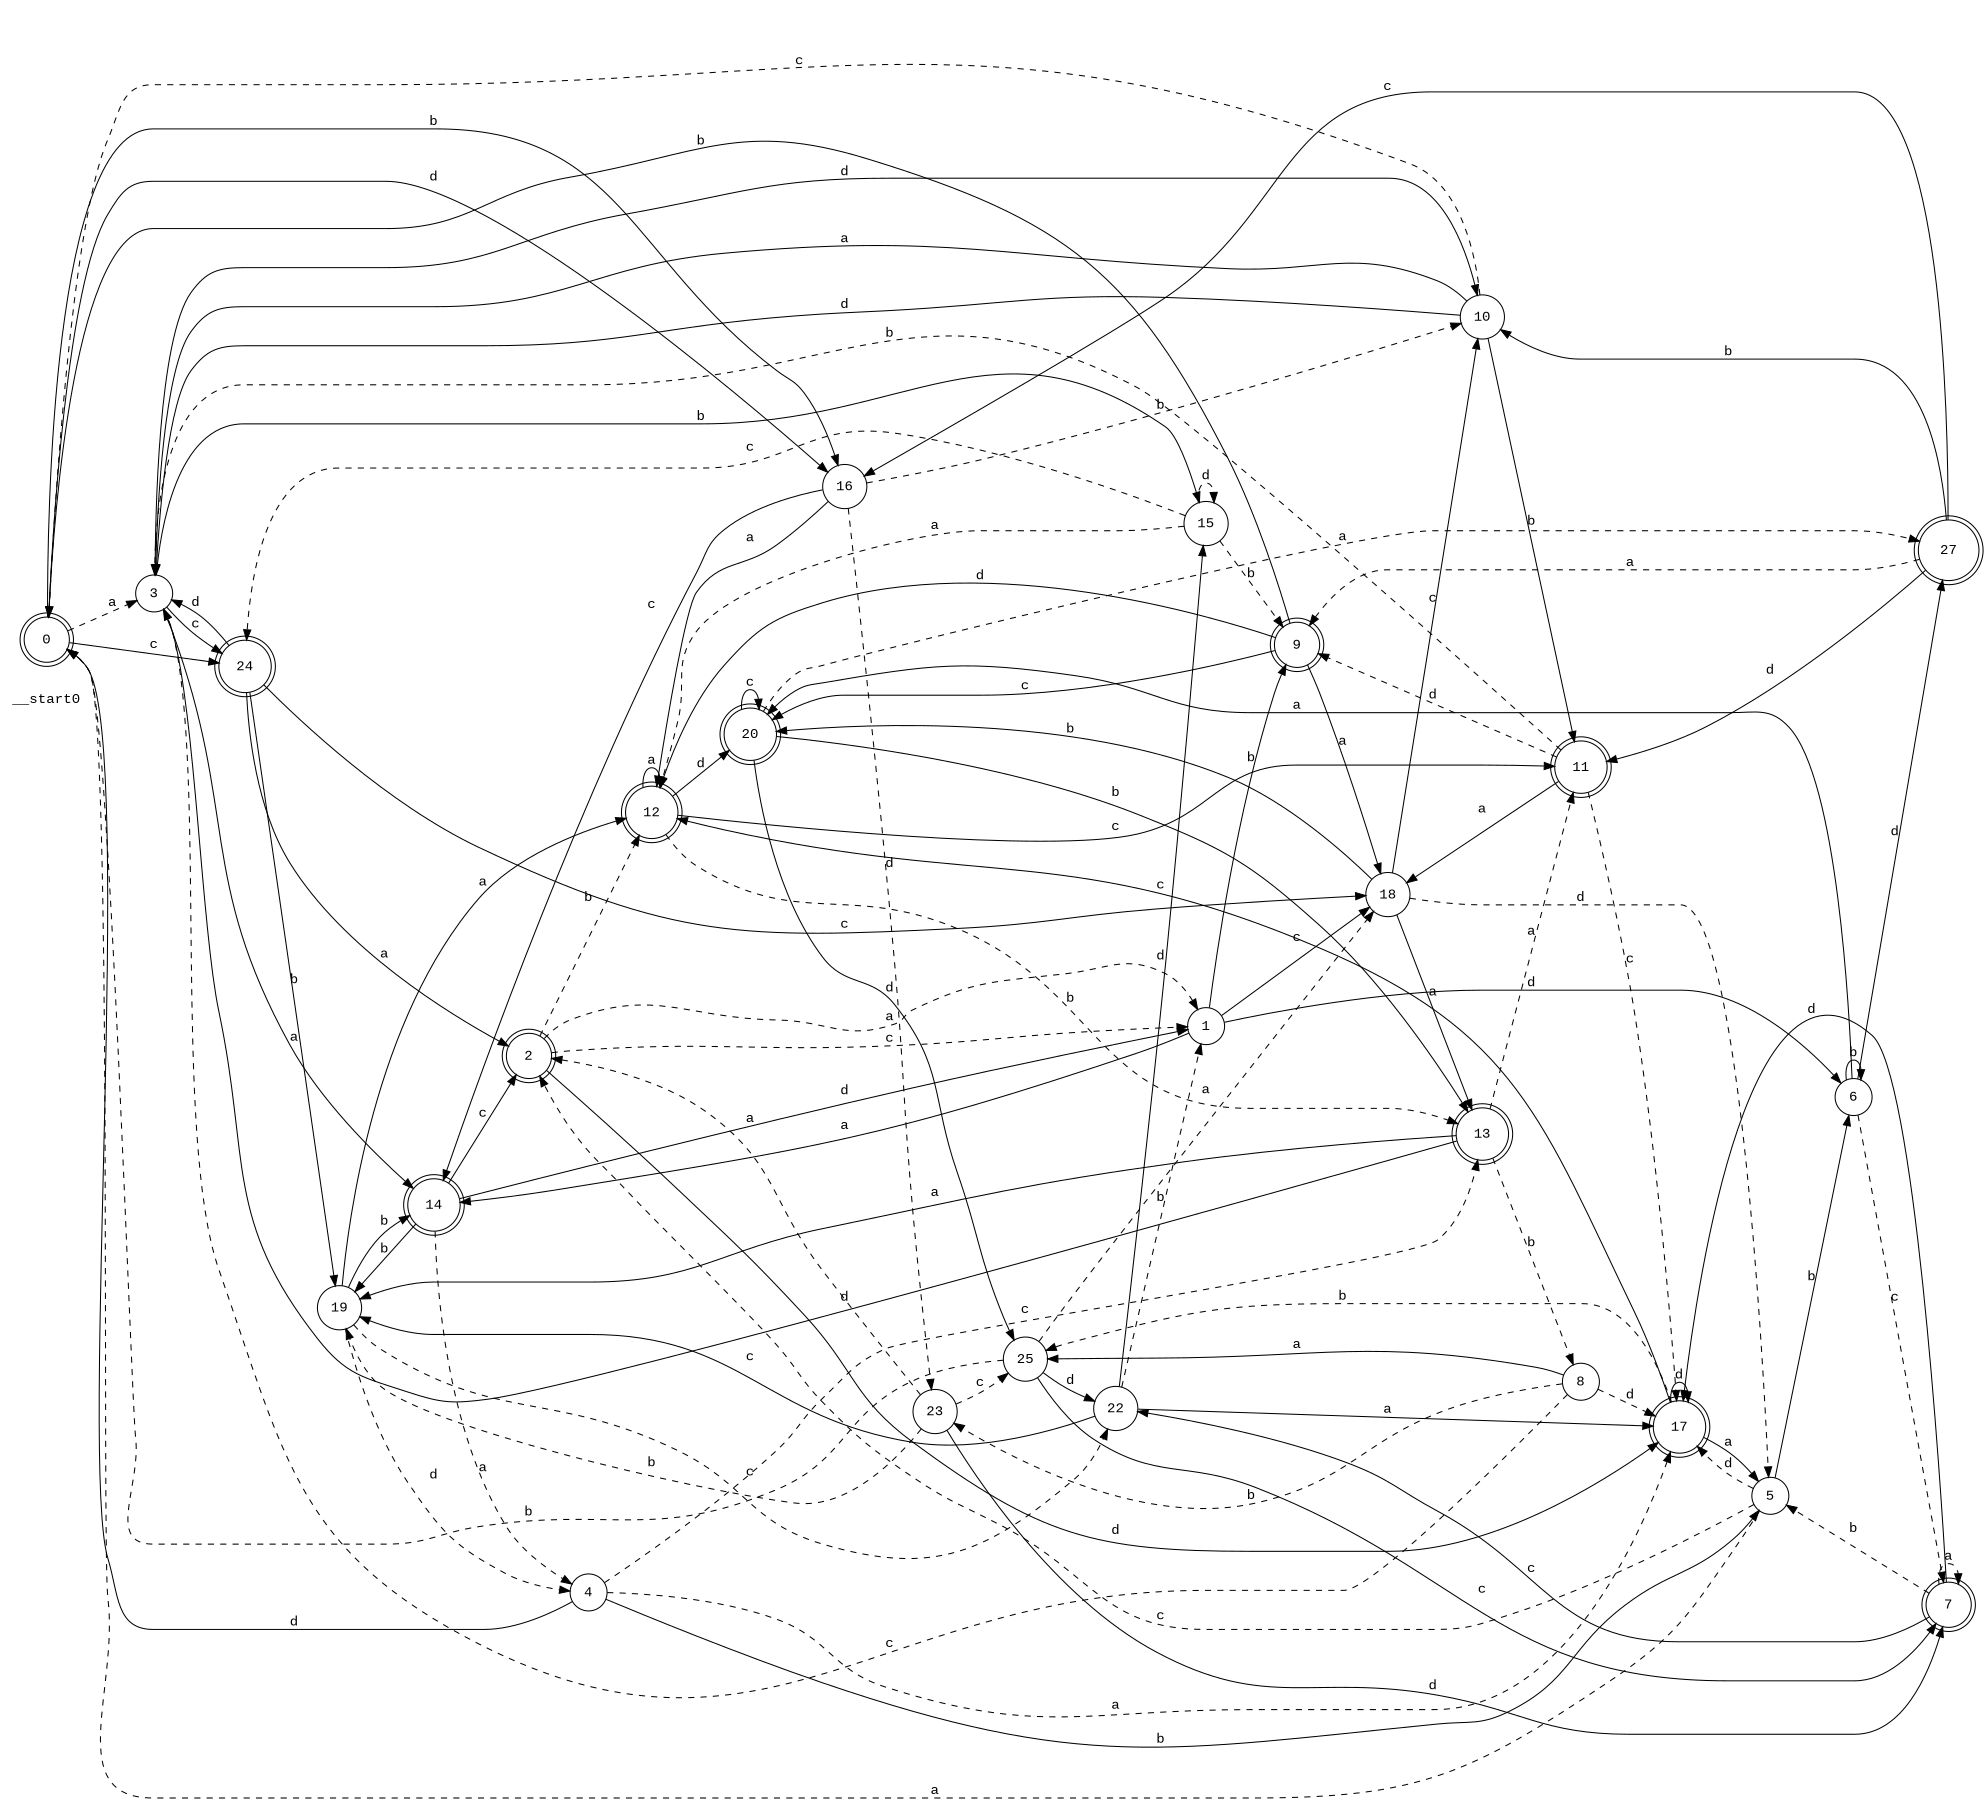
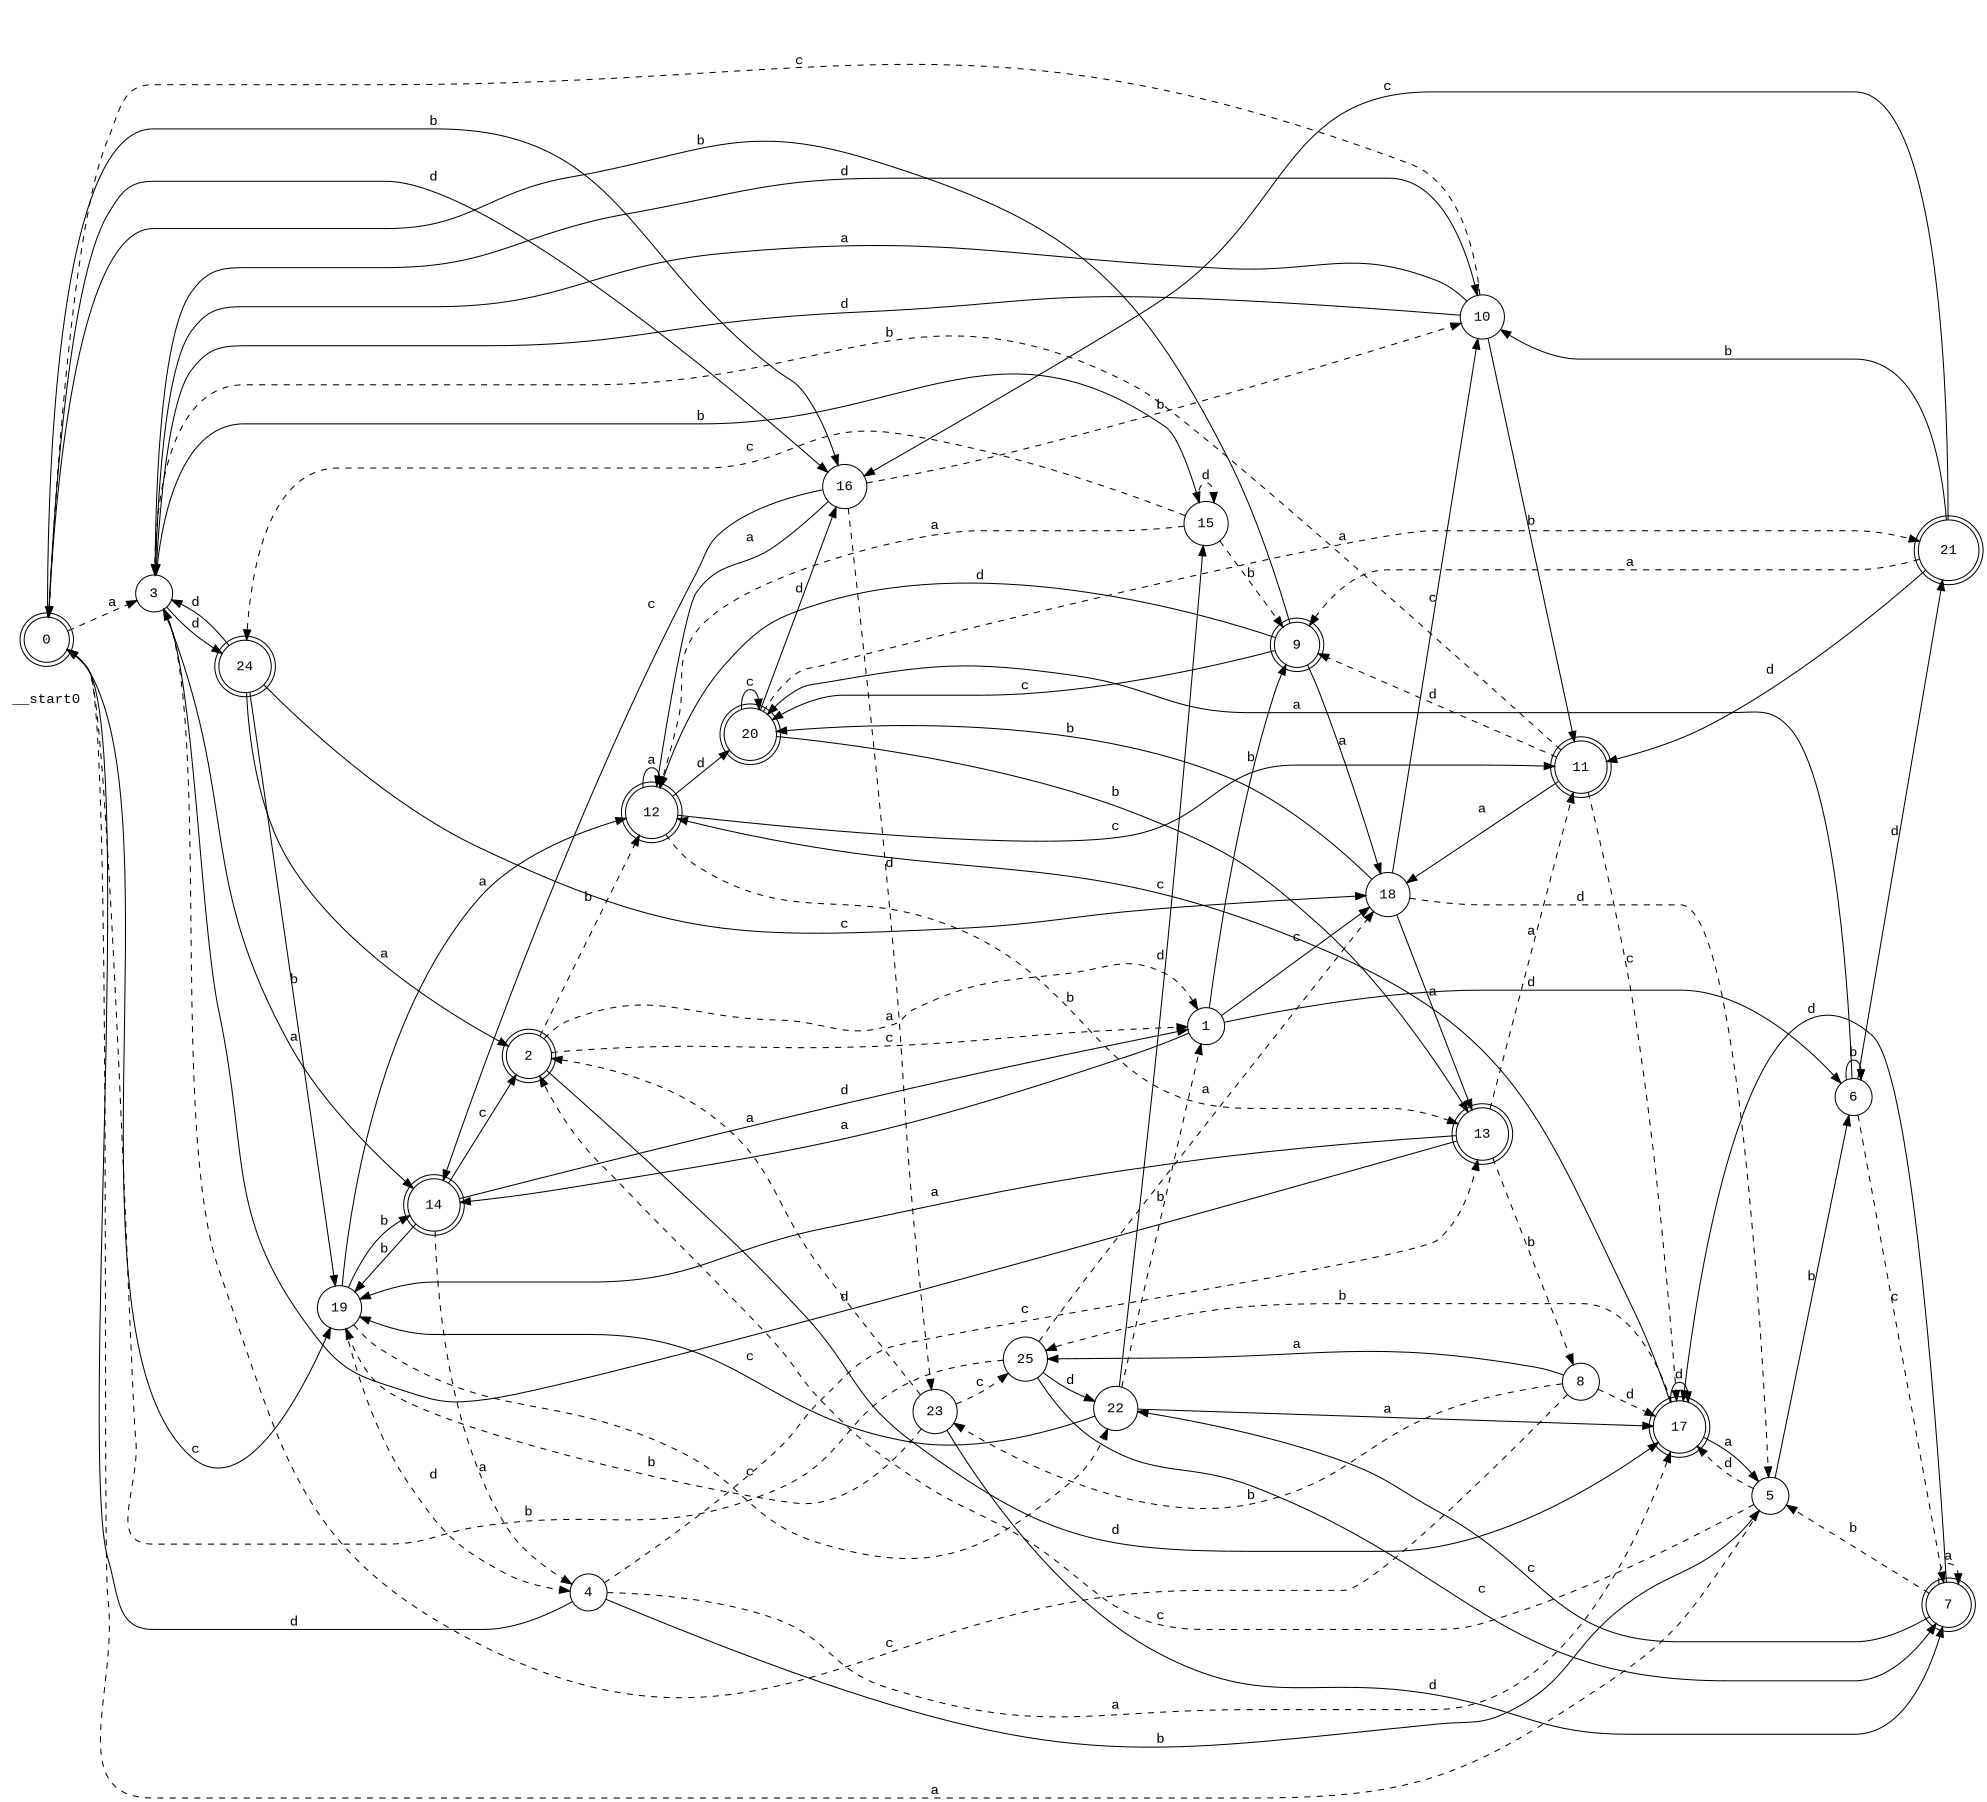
node "27": label "27" -> "21"
edge "3" -> "24": label "c" -> "d"
edge "0" -> "24": now "0" -> "19"
edge "20" -> "25": now "20" -> "16"
